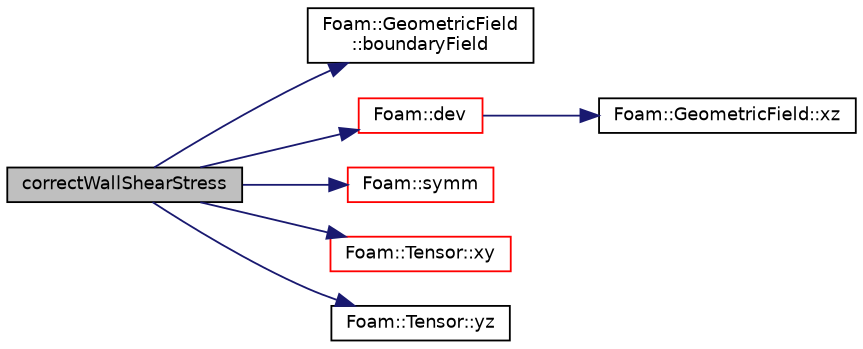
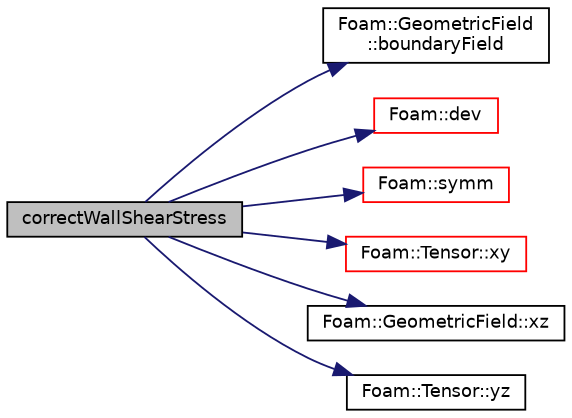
edge "Foam::dev" -> "Foam::GeometricField::xz": now "correctWallShearStress" -> "Foam::GeometricField::xz"
